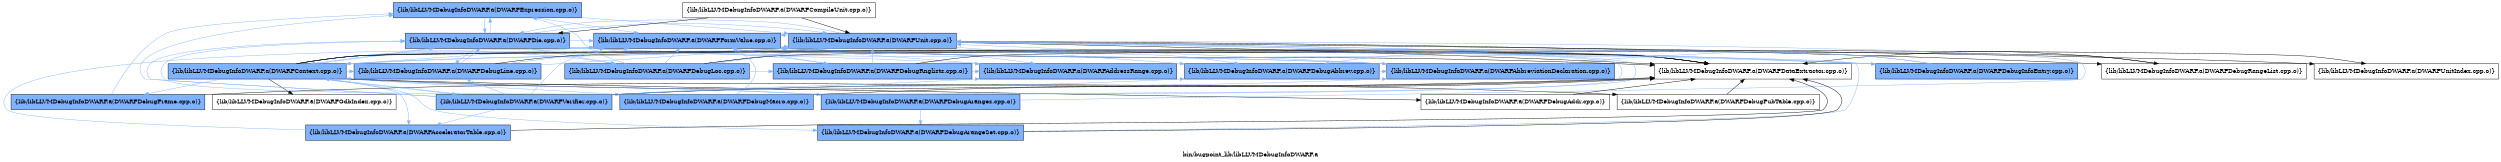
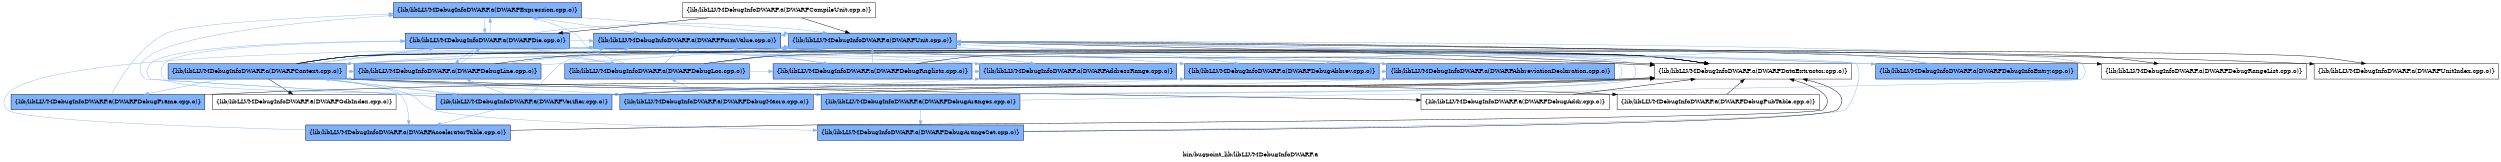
edge "{lib/libLLVMDebugInfoDWARF.a(DWARFUnit.cpp.o)}" -> "{lib/libLLVMDebugInfoDWARF.a(DWARFDie.cpp.o)}": removed
edge "{lib/libLLVMDebugInfoDWARF.a(DWARFDebugInfoEntry.cpp.o)}" -> "{lib/libLLVMDebugInfoDWARF.a(DWARFUnit.cpp.o)}": removed
edge "{lib/libLLVMDebugInfoDWARF.a(DWARFDebugRangeList.cpp.o)}" -> "{lib/libLLVMDebugInfoDWARF.a(DWARFDataExtractor.cpp.o)}": removed
edge "{lib/libLLVMDebugInfoDWARF.a(DWARFDebugMacro.cpp.o)}" -> "{lib/libLLVMDebugInfoDWARF.a(DWARFFormValue.cpp.o)}": now "{lib/libLLVMDebugInfoDWARF.a(DWARFDebugMacro.cpp.o)}" -> "{lib/libLLVMDebugInfoDWARF.a(DWARFDebugLoc.cpp.o)}"
